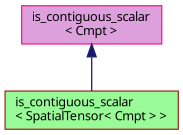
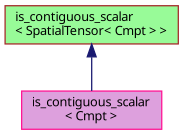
edge "is_contiguous_scalar < SpatialTensor< Cmpt > >" -> "is_contiguous_scalar < Cmpt >": reversed
